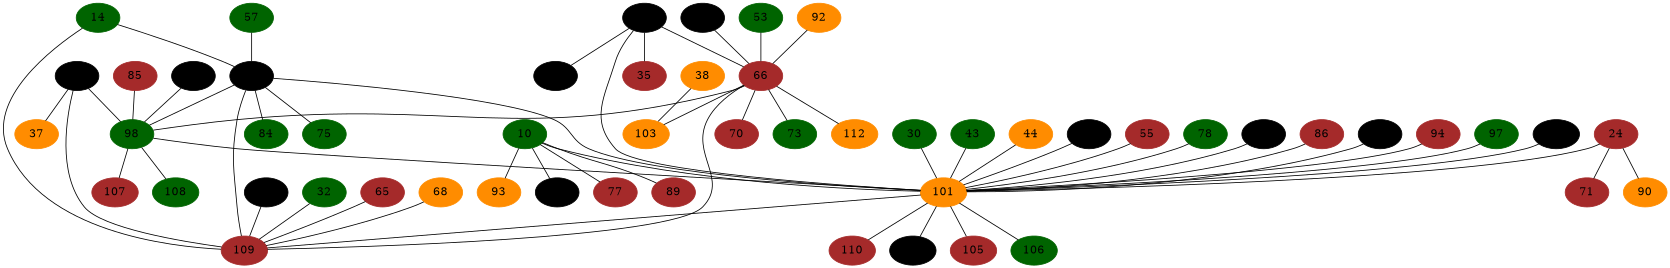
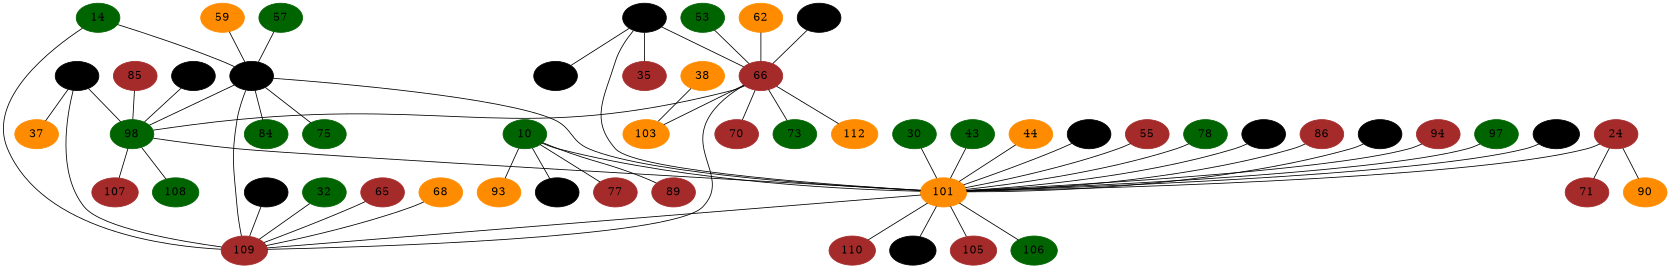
node "59": added
node "92": label "92" -> "62"
